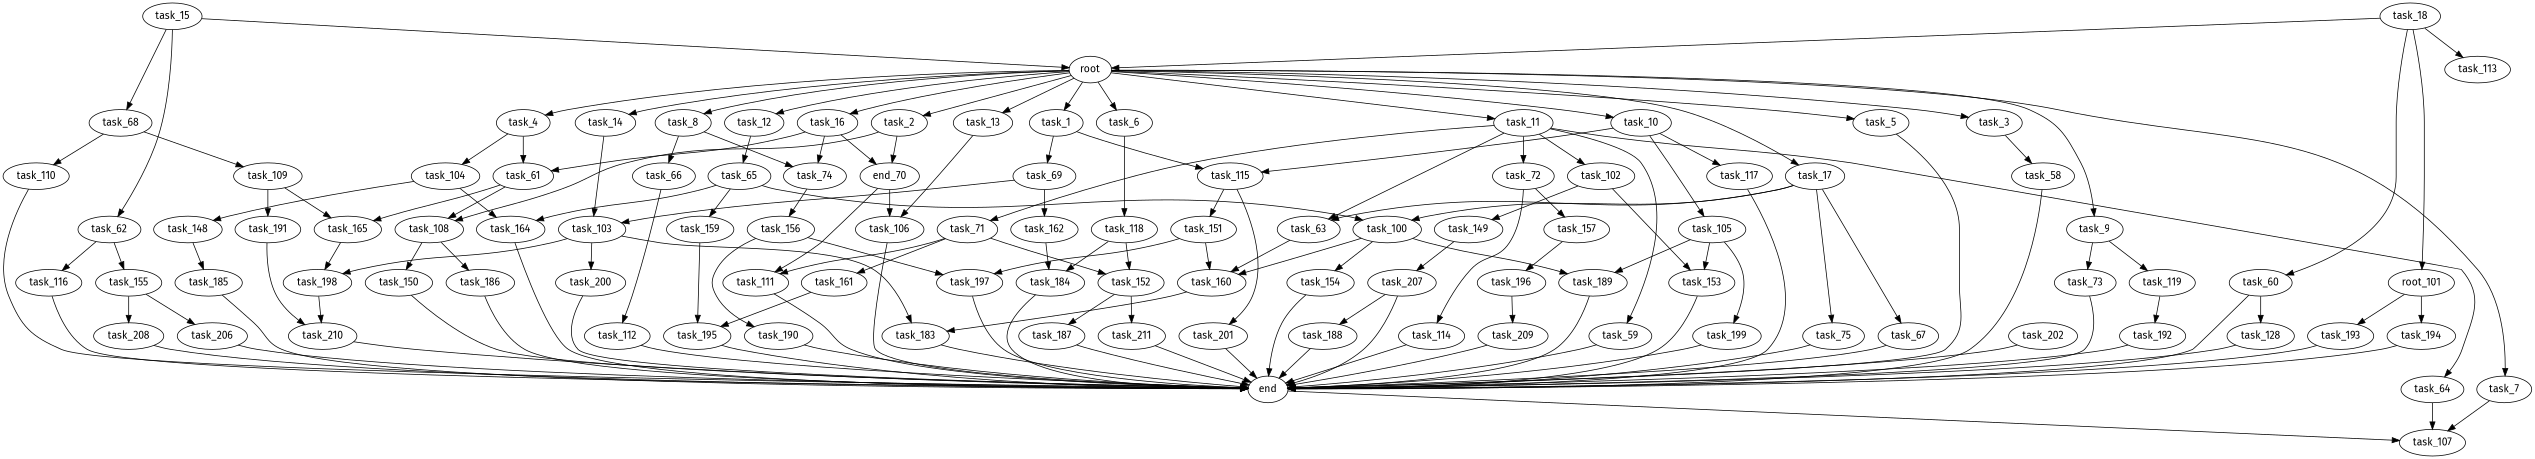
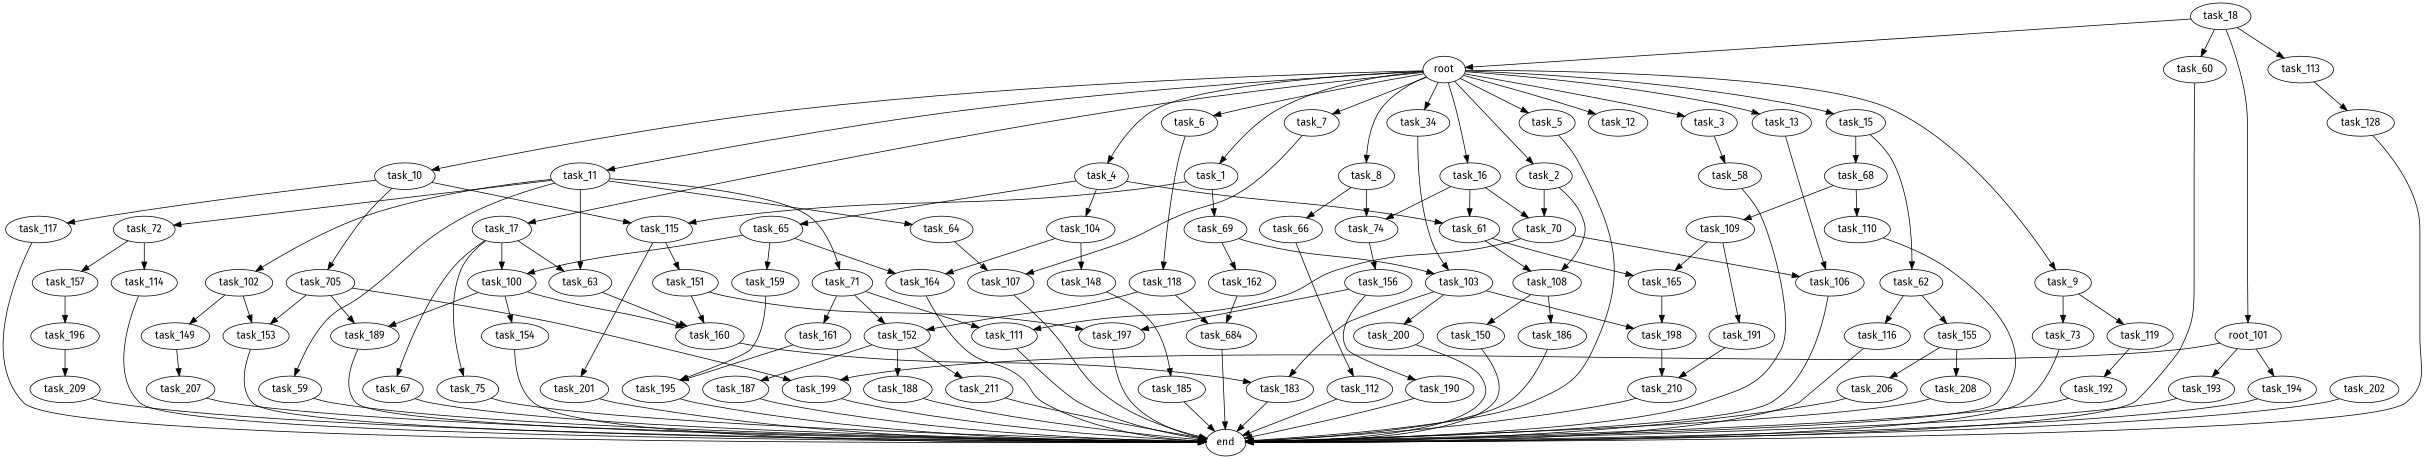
edge "task_15" -> "root": reversed
node "task_14": label "task_14" -> "task_34"
edge "task_12" -> "task_65": now "task_4" -> "task_65"
node "end_70": label "end_70" -> "task_70"
node "task_105": label "task_105" -> "task_705"
node "task_184": label "task_184" -> "task_684"
edge "task_60" -> "task_128": now "task_113" -> "task_128"
edge "task_207" -> "task_188": now "task_152" -> "task_188"
edge "root_101" -> "task_199": added
edge "end" -> "task_107": reversed
